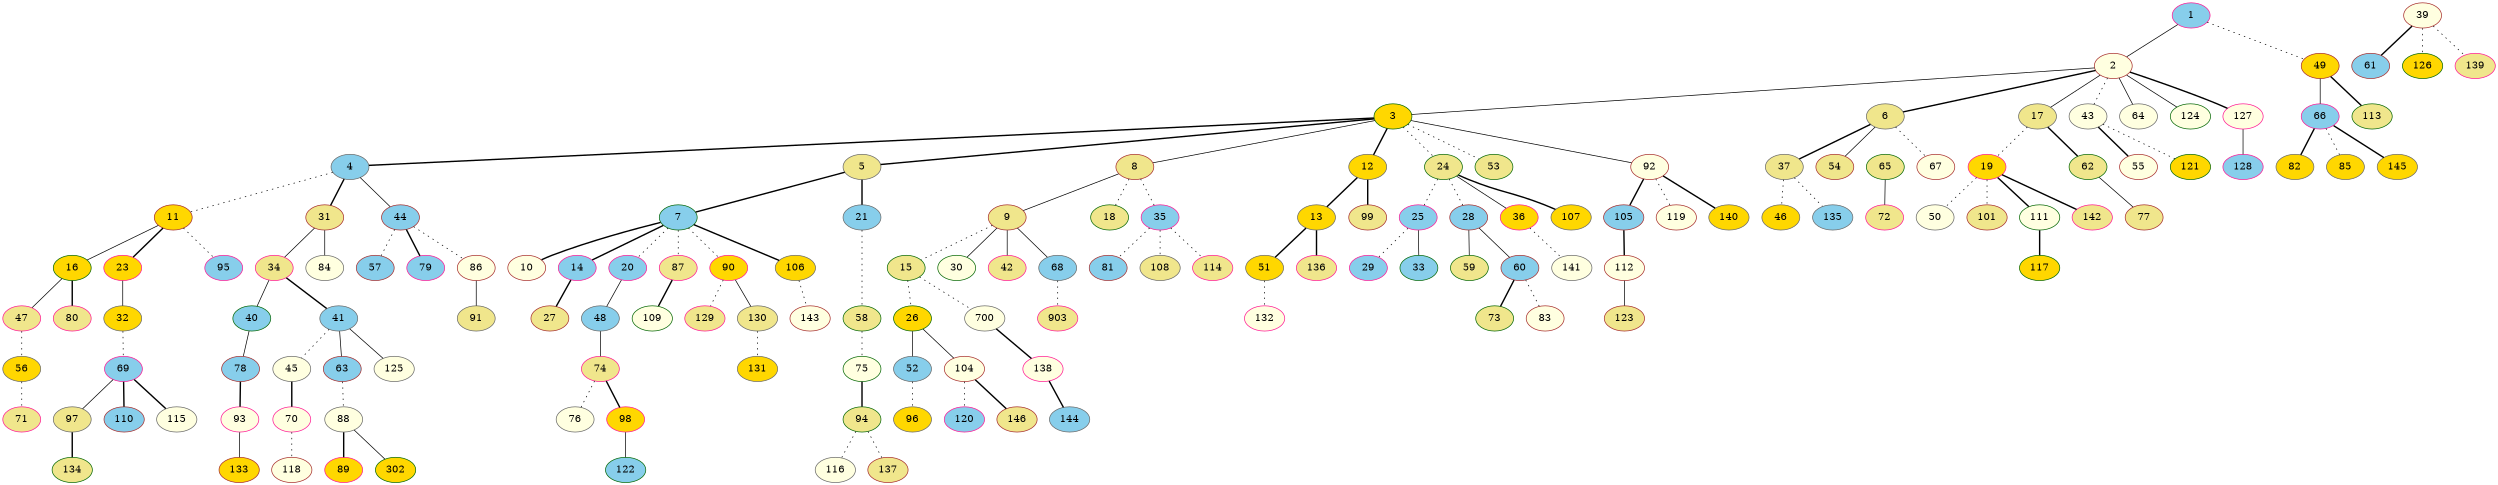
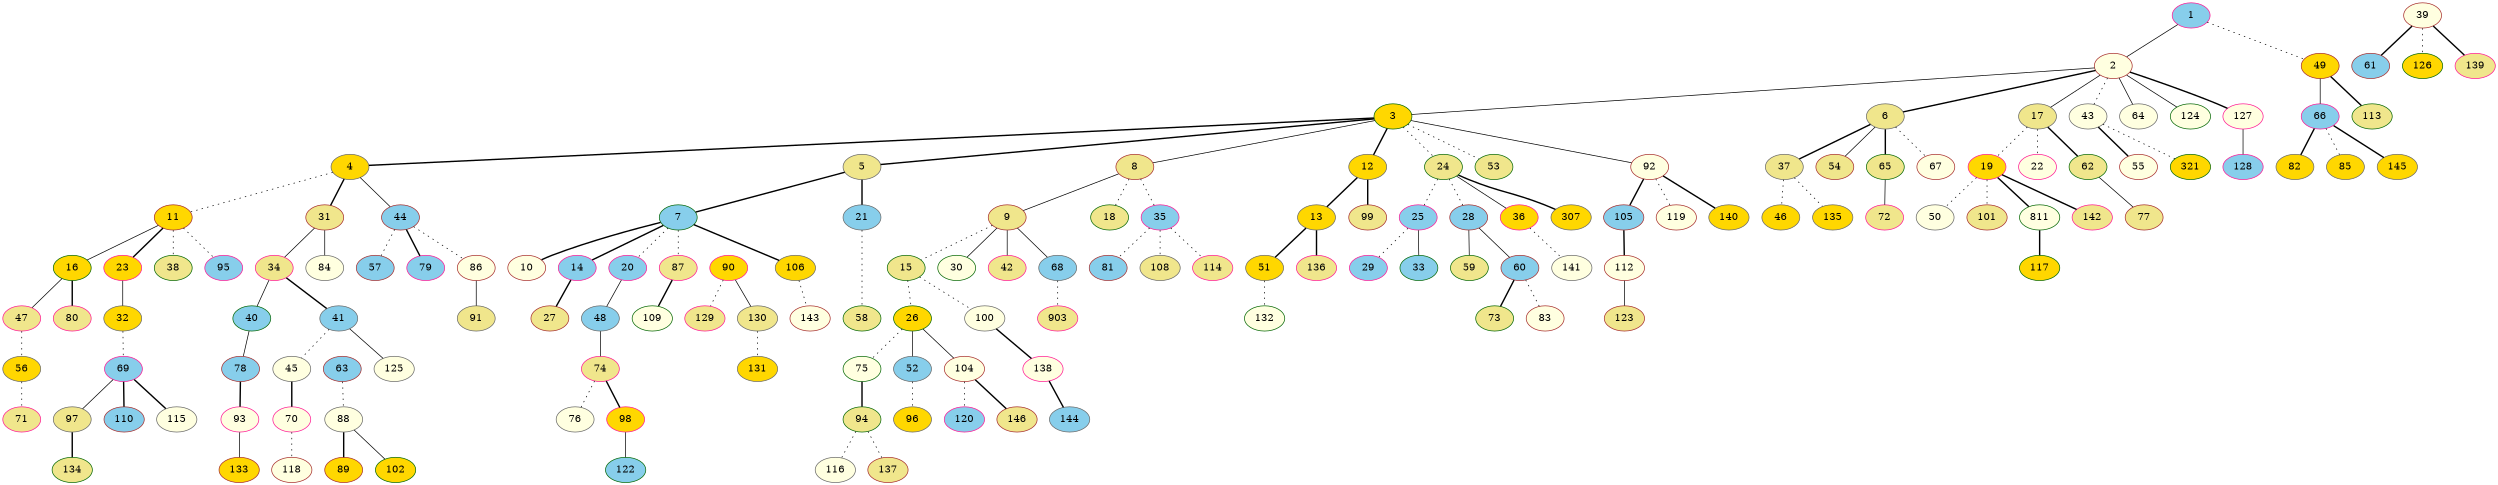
edge "39" -- "139": style dotted -> bold
edge "6" -- "65": added
node "4": fillcolor skyblue -> gold
node "22": added
node "121": label "121" -> "321"
node "107": label "107" -> "307"
node "135": fillcolor skyblue -> gold
node "111": label "111" -> "811"
edge "7" -- "90": removed
node "38": added
node "700": label "700" -> "100"
node "132": color deeppink -> darkgreen
edge "41" -- "63": removed
edge "58" -- "75": now "26" -- "75"
node "89": color deeppink -> brown
node "302": label "302" -> "102"
